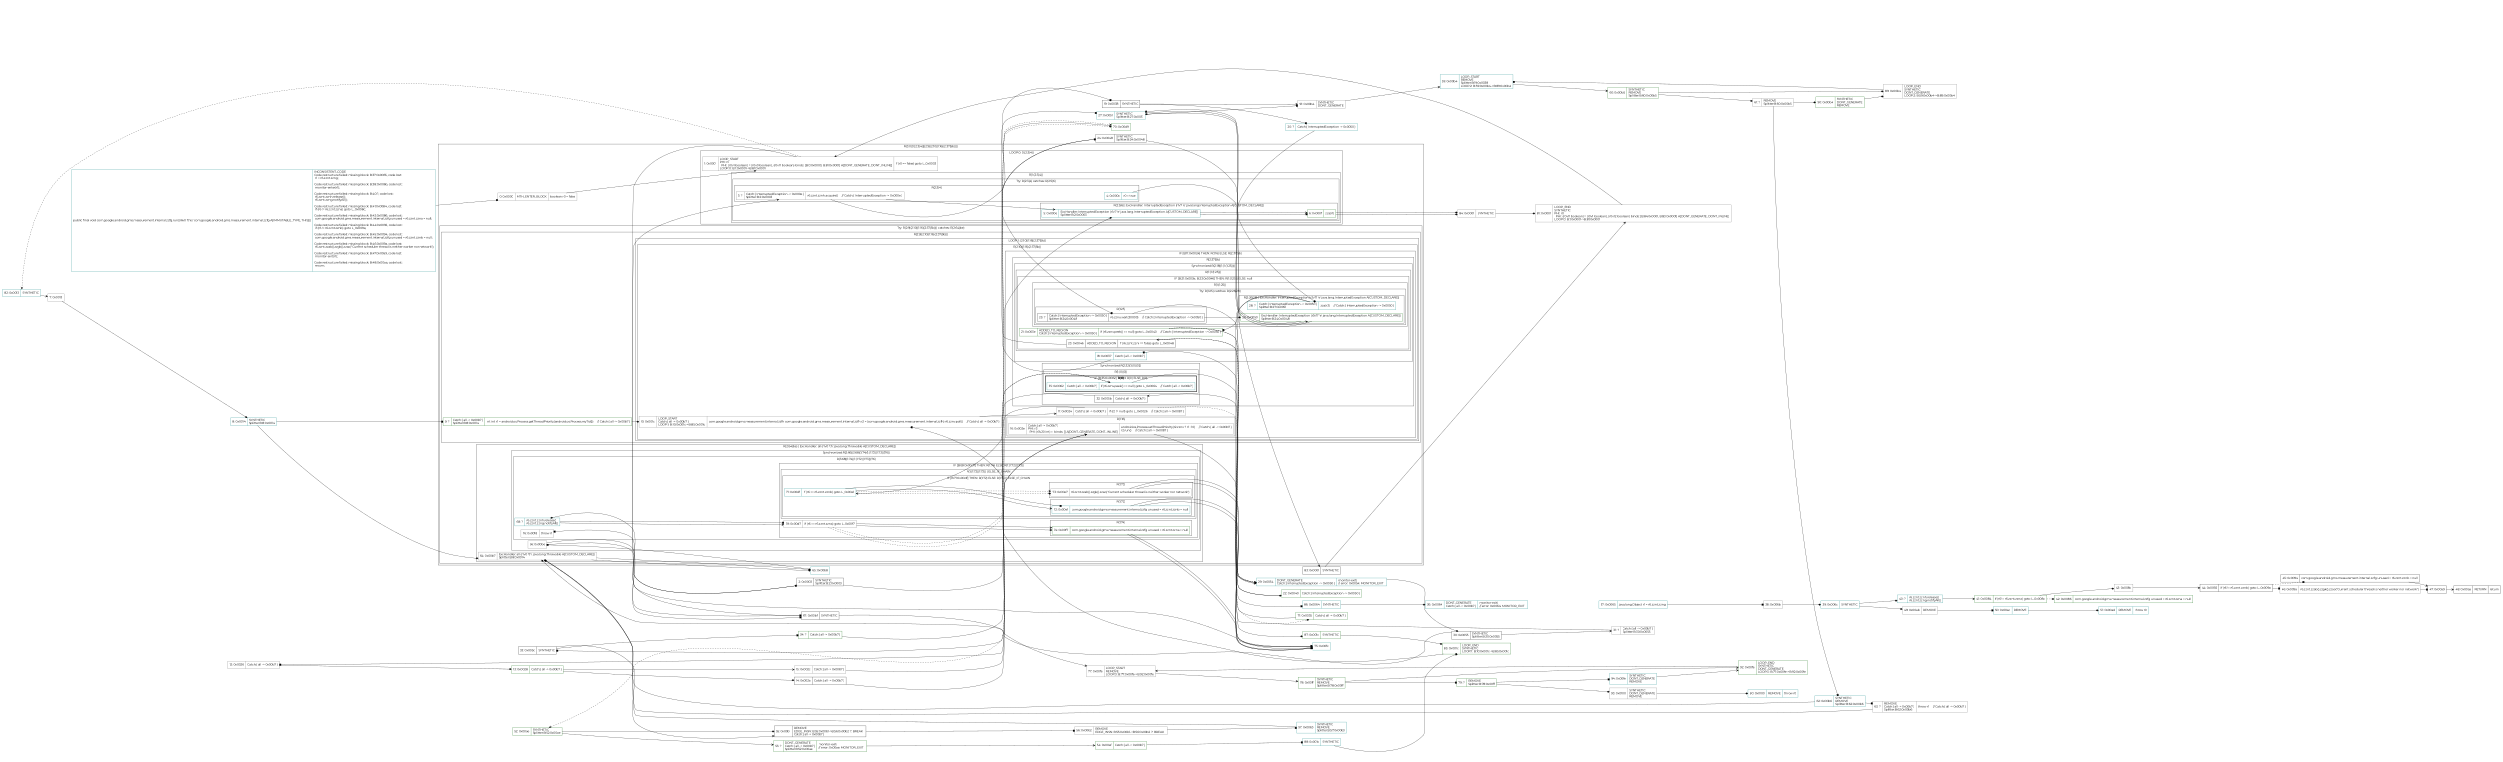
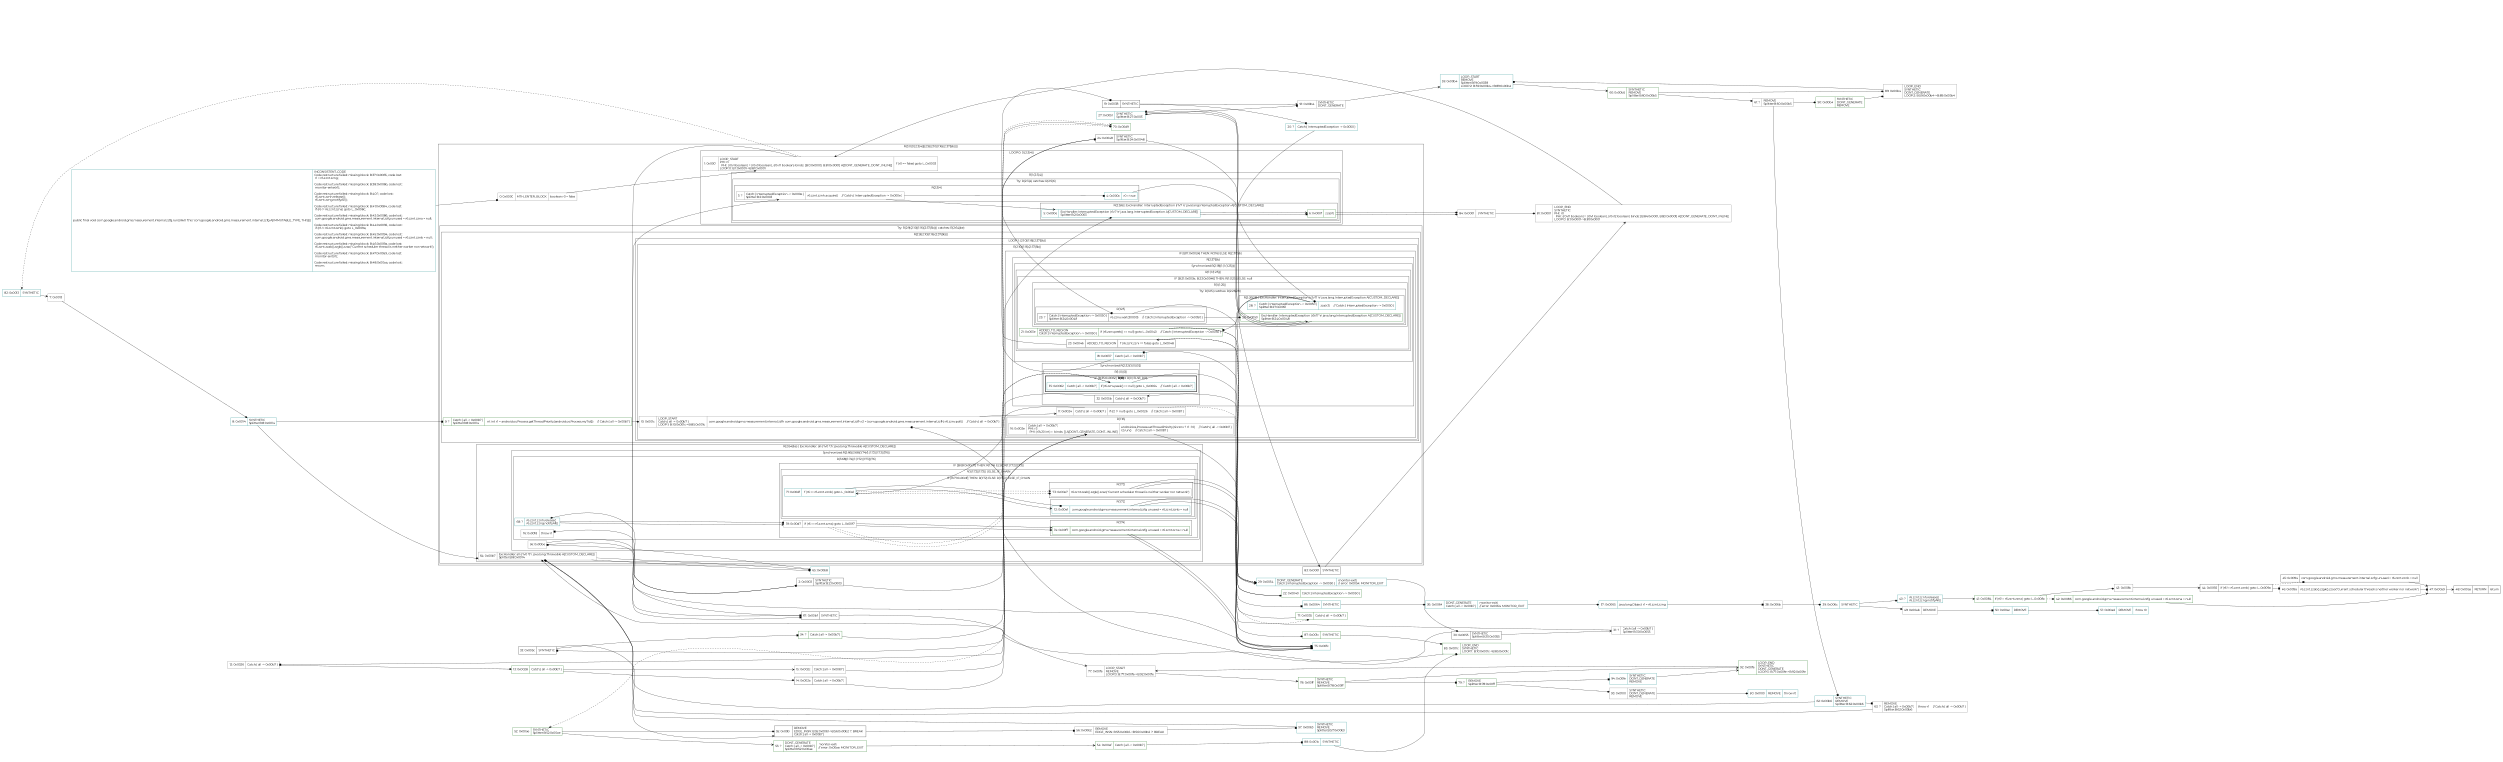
edge "3: ?" -> "27: 0x0051": now "3: ?" -> "4: 0x000c"
edge "36: 0x0064" -> "37: 0x0065": added
edge "42: 0x0086" -> "47: 0x00a9": added
